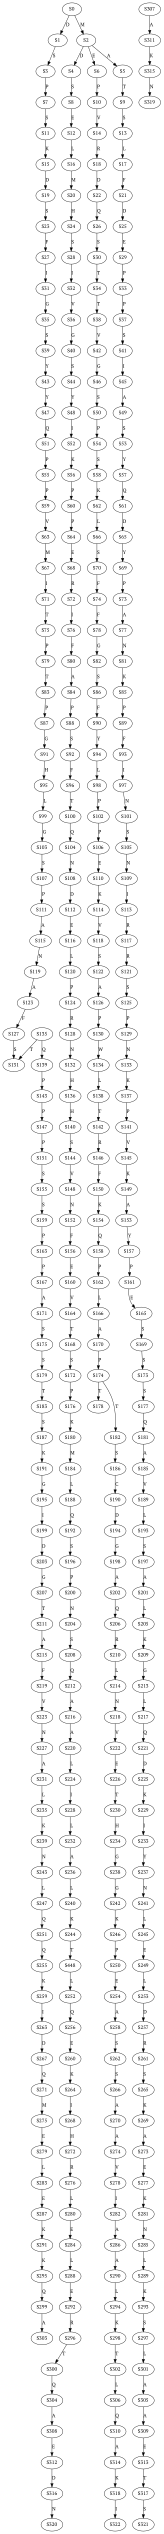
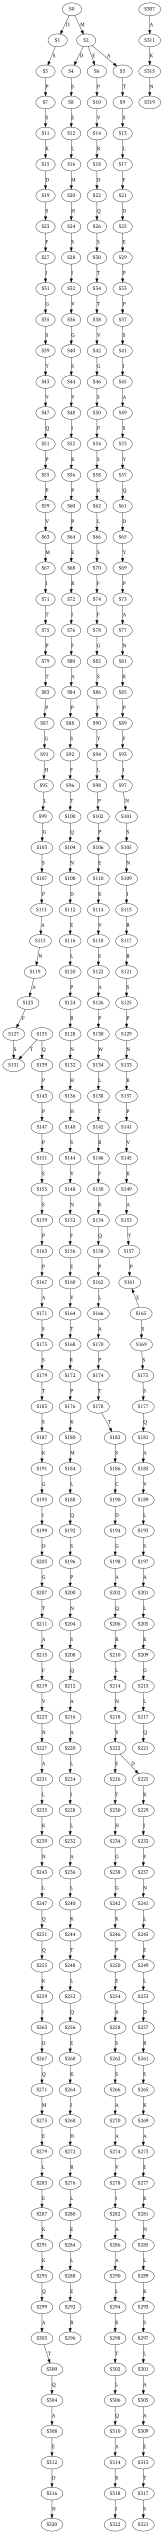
edge "S161" -> "S165": reversed
edge "S168" -> "S172": label "S" -> "R"
edge "S174" -> "S182": now "S178" -> "S182"
edge "S221" -> "S225": now "S222" -> "S225"
node "S448": label "S448" -> "S248"
edge "S296" -> "S300": now "S303" -> "S300"
